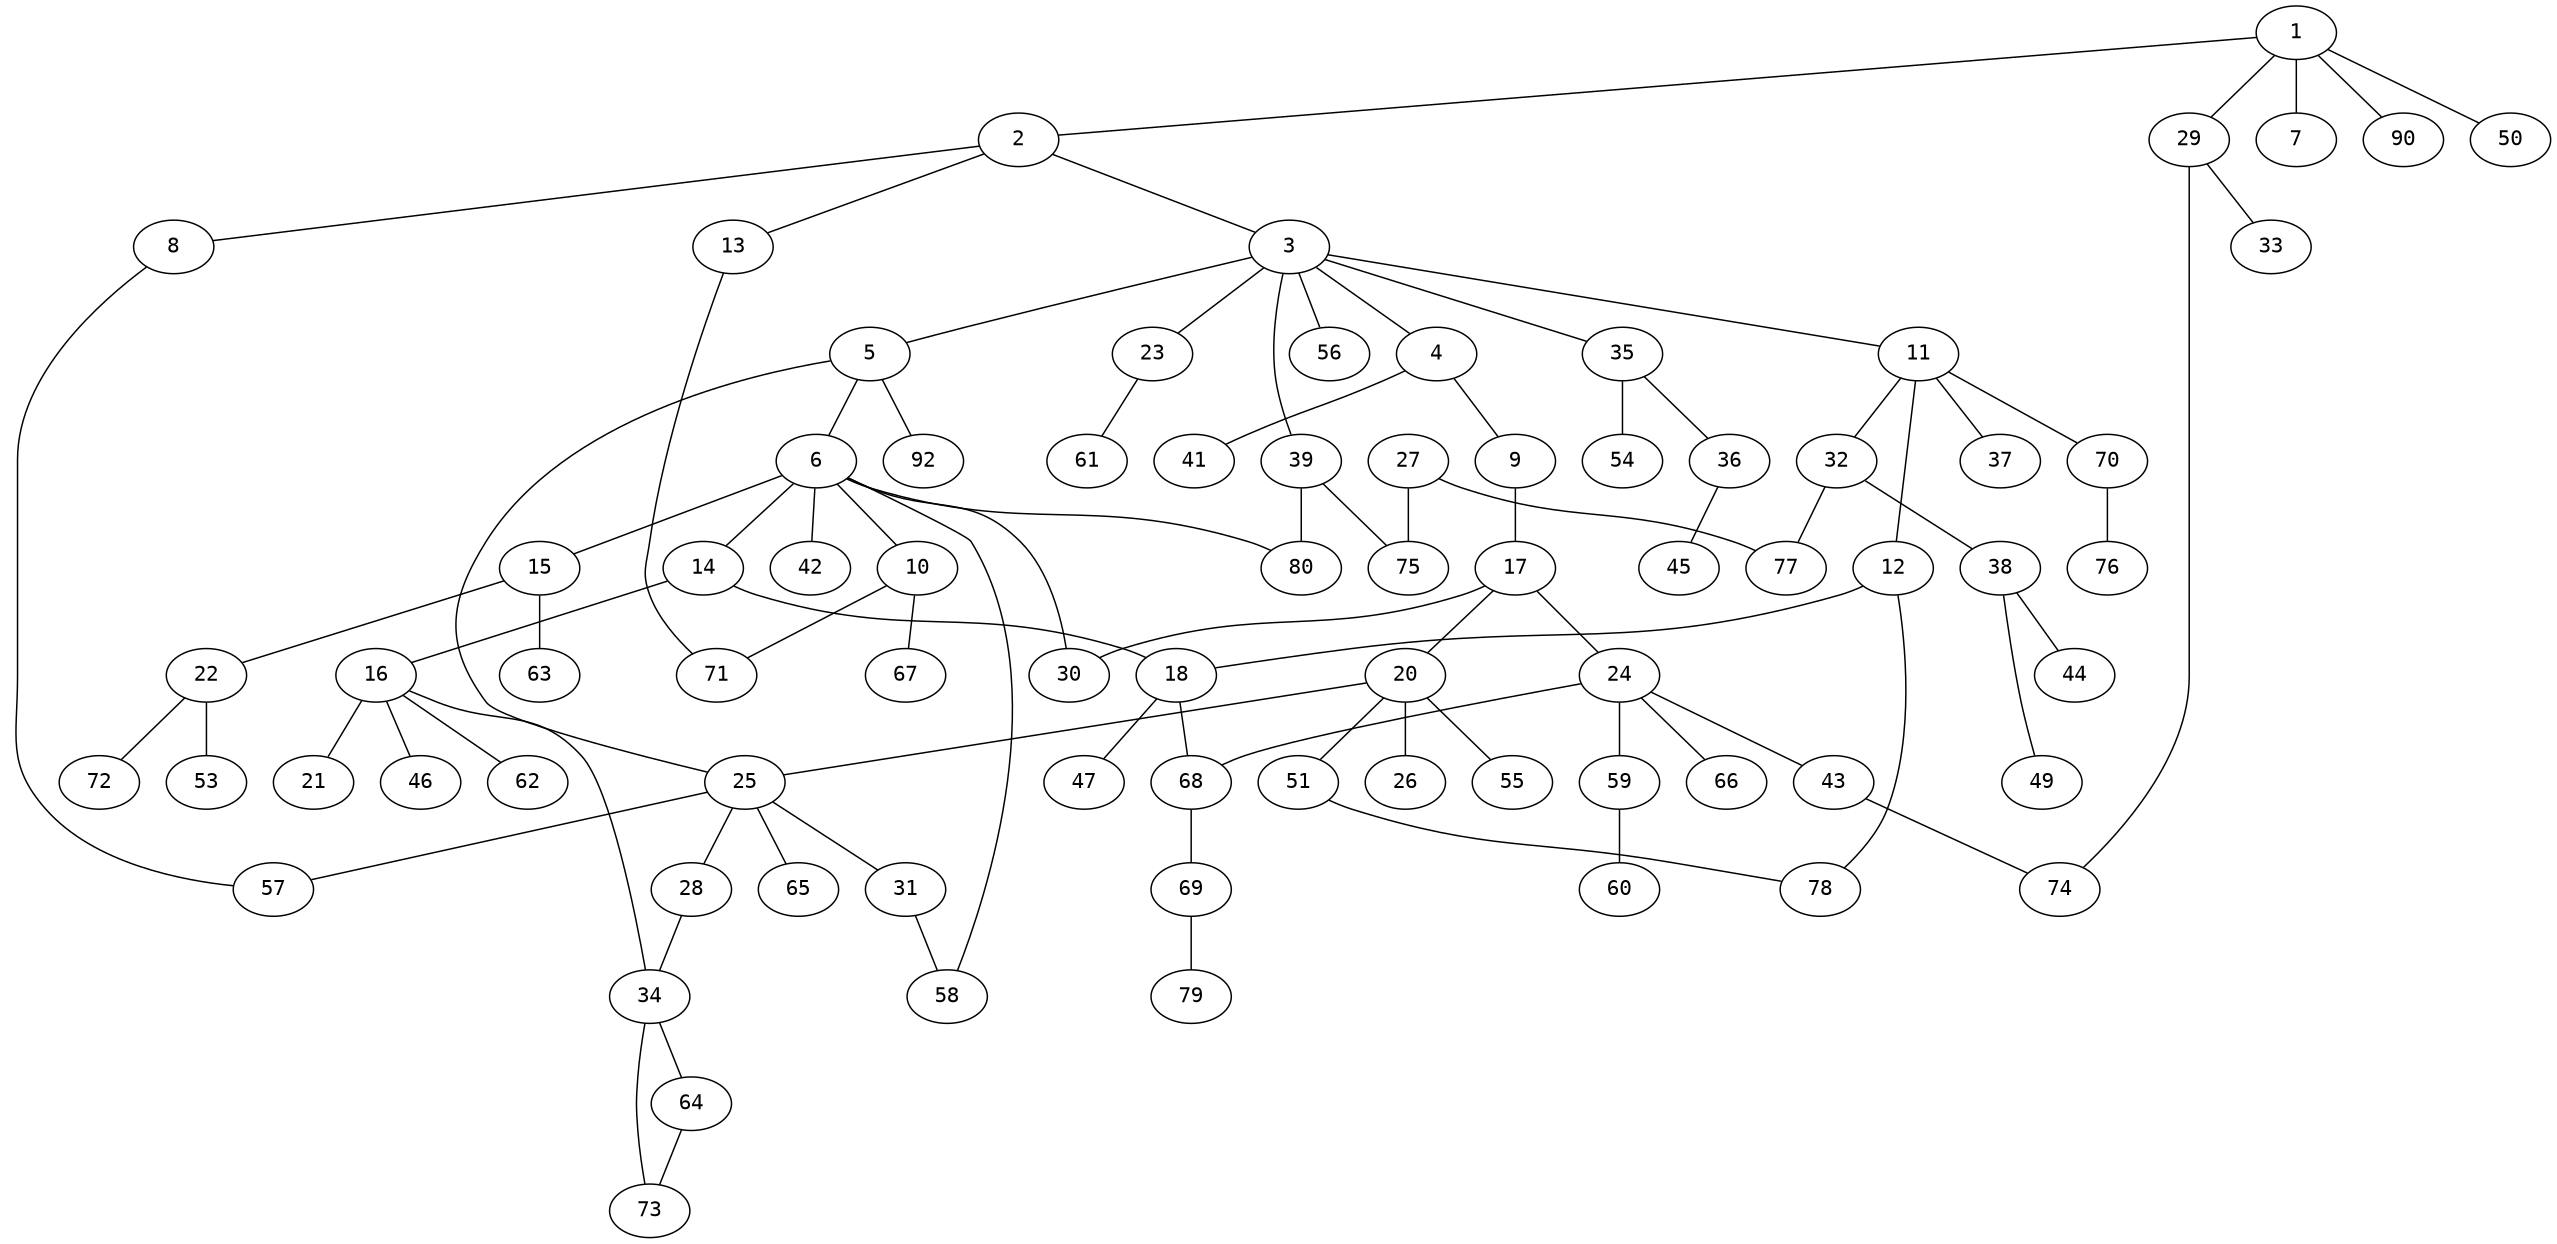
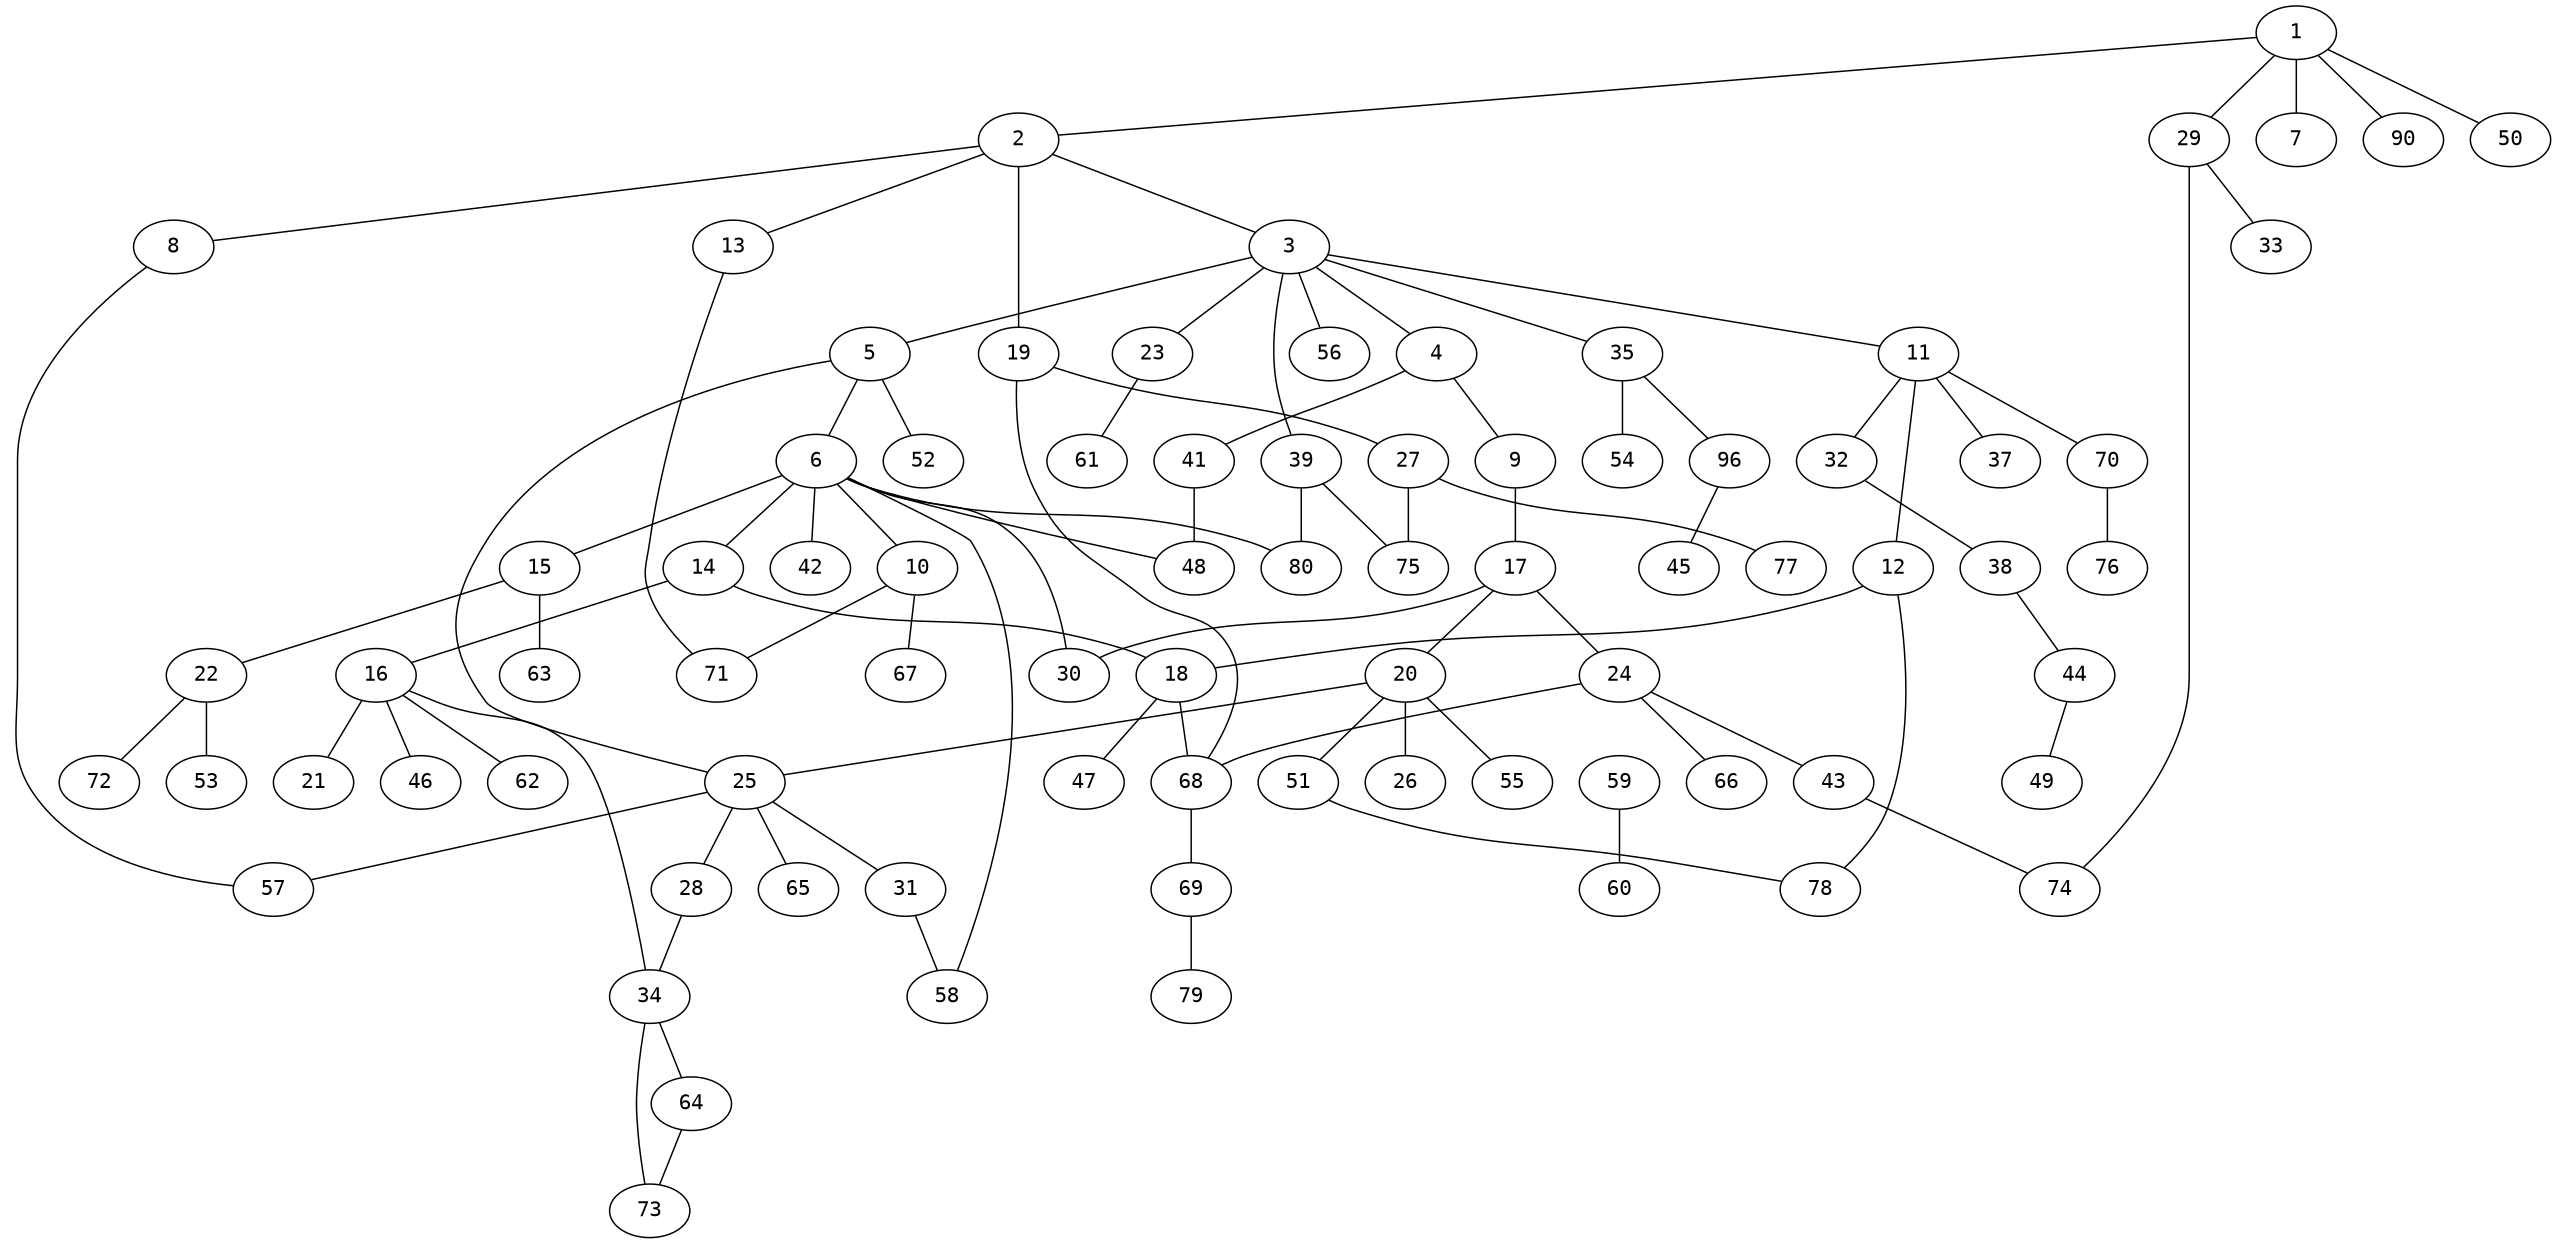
node "19": added
node "92": label "92" -> "52"
node "36": label "36" -> "96"
edge "32" -- "77": removed
node "48": added
edge "38" -- "49": now "44" -- "49"
edge "24" -- "59": removed
